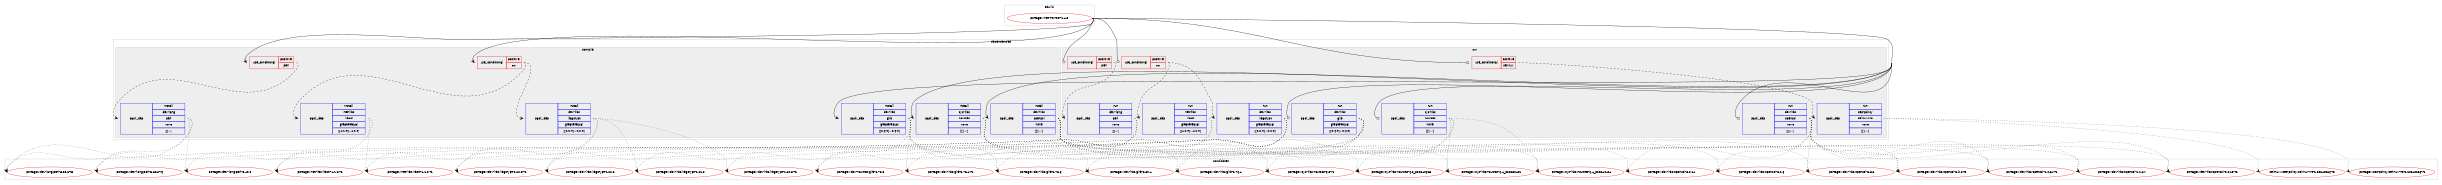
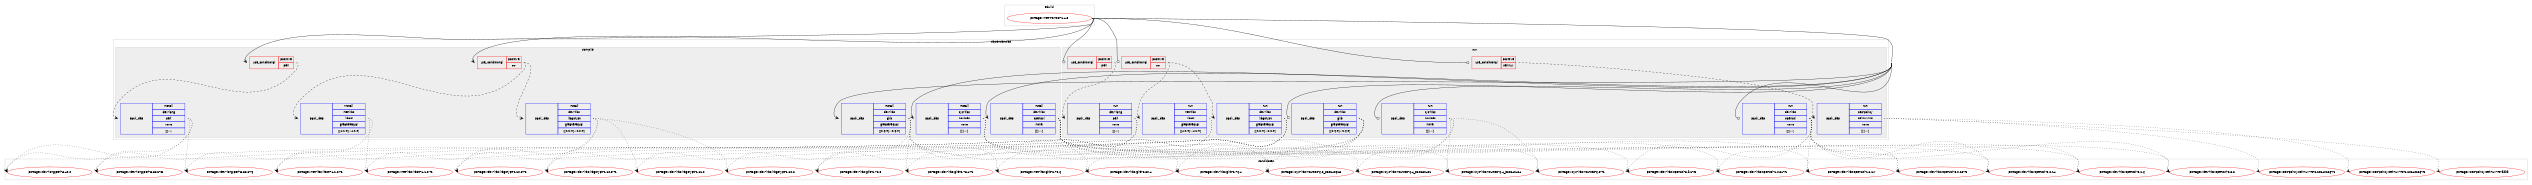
node "portage://dev-ncurses/glib-2.78.3": label "portage://dev-ncurses/glib-2.78.3" -> "portage://dev-libs/glib-2.78.3"
node "portage://dev-libs/glib-2.78.6": label "portage://dev-libs/glib-2.78.6" -> "portage://net-libs/glib-2.78.6"
node "selinux://sec-policy/selinux-irc-2.20240226-r2": label "selinux://sec-policy/selinux-irc-2.20240226-r2" -> "portage://sec-policy/selinux-irc-2.20240226-r2"
node "portage://sec-policy/selinux-irc-9999": added
